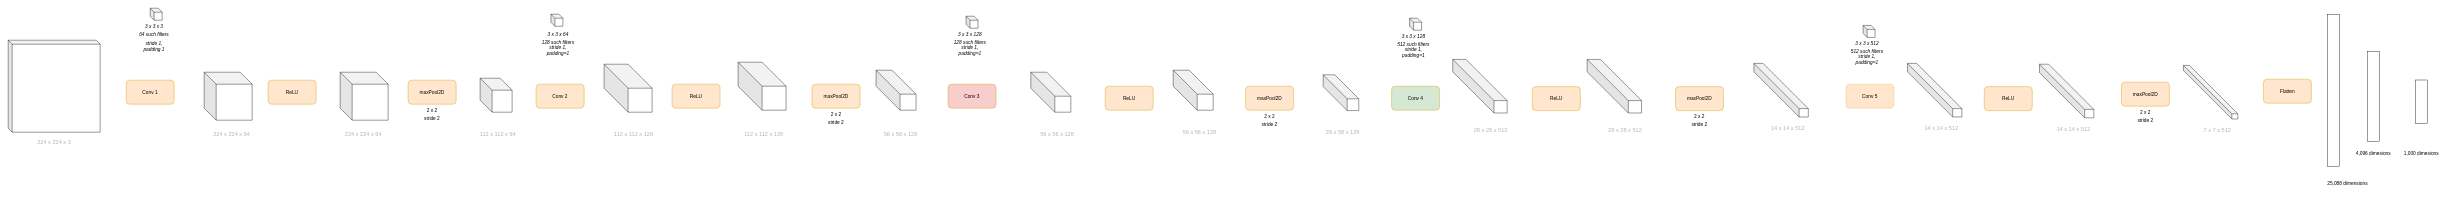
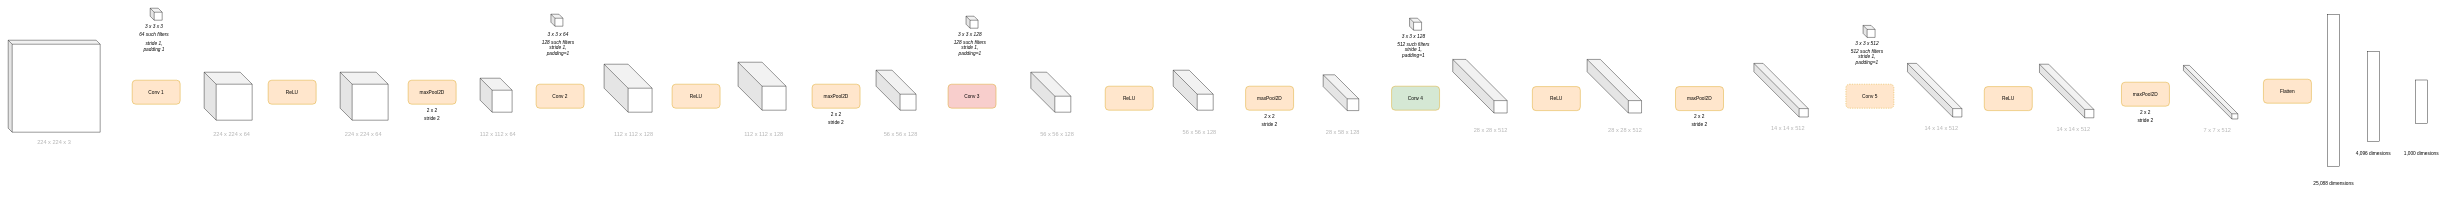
node "Conv 1": moved (150, 92) -> (156, 92)
node "25,088 dimensions": moved (2348, 183) -> (2334, 183)
